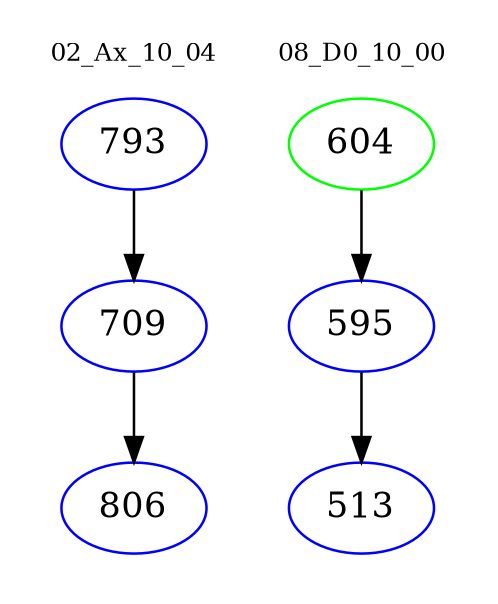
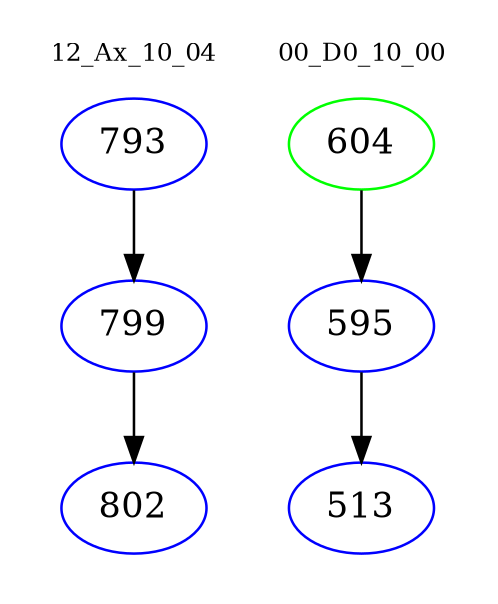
cluster "02_Ax_10_04": label "02_Ax_10_04" -> "12_Ax_10_04"
cluster "08_D0_10_00": label "08_D0_10_00" -> "00_D0_10_00"
node "709": label "709" -> "799"
node "806": label "806" -> "802"
